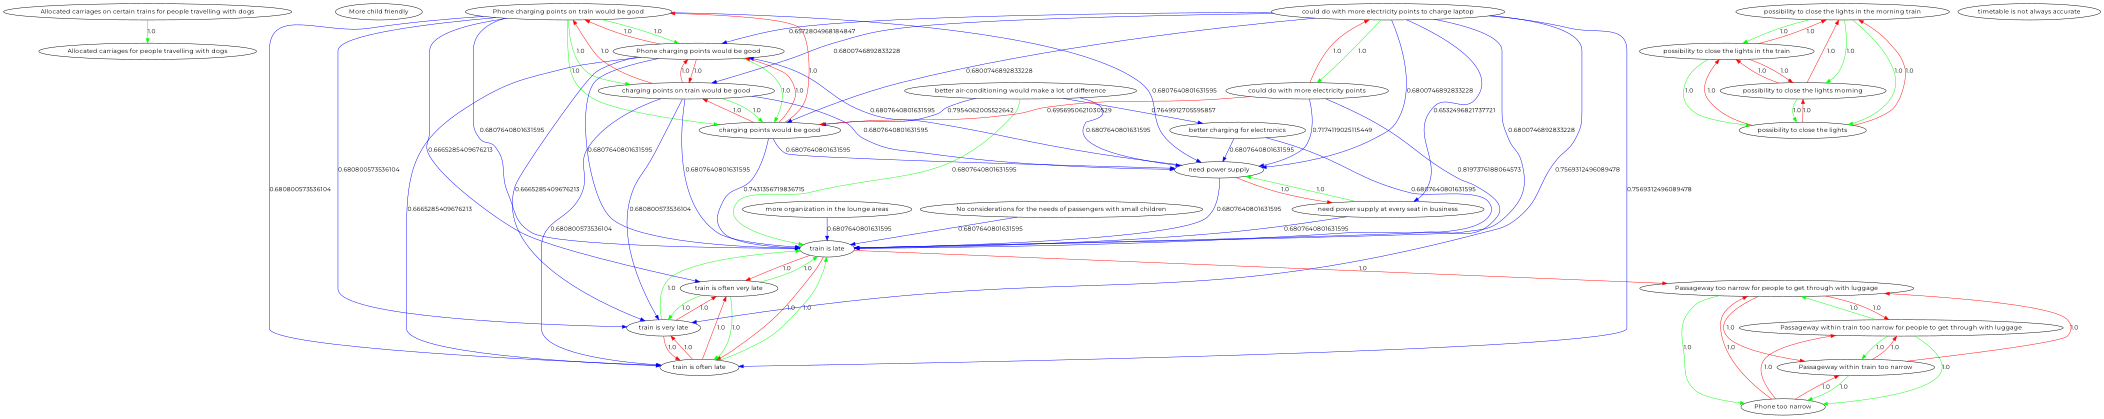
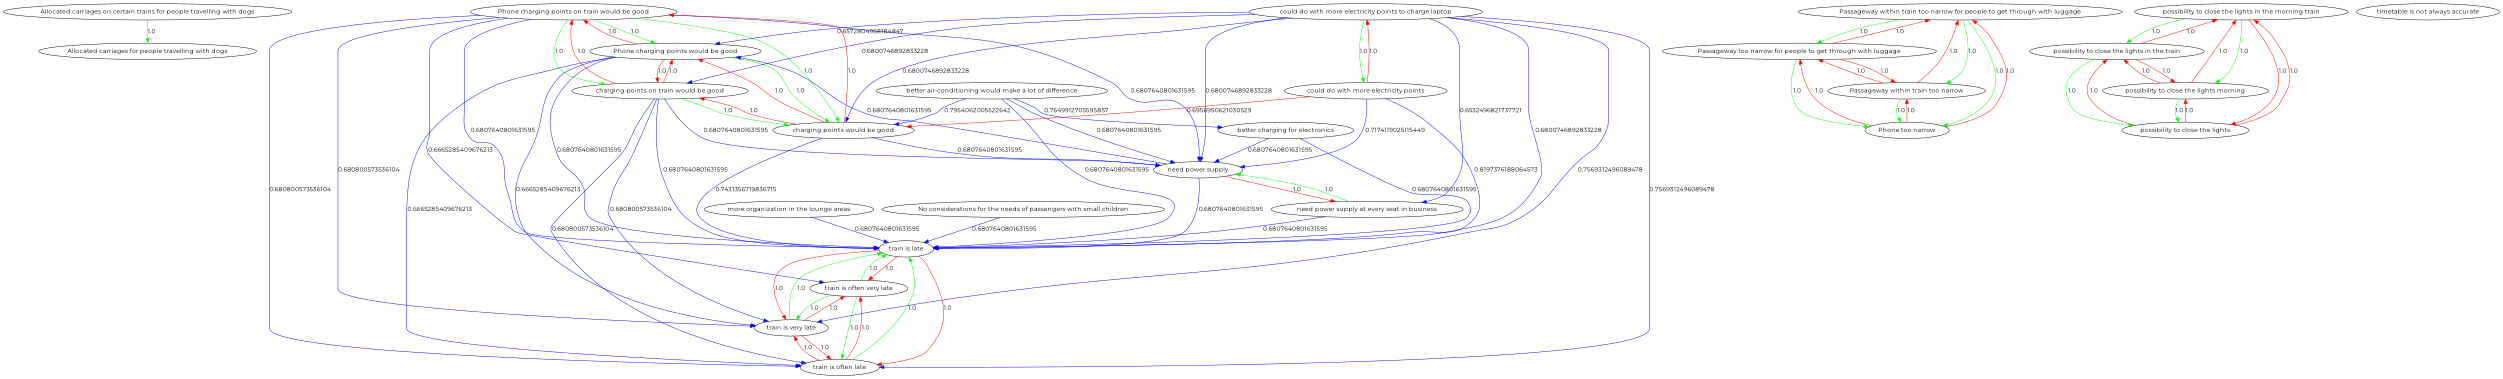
node "More child friendly": removed
edge "possibility to close the lights in the morning train" -> "possibility to close the lights": color green -> red
edge "better air-conditioning would make a lot of difference" -> "train is late": color green -> blue
edge "train is late" -> "Passageway too narrow for people to get through with luggage": now "train is late" -> "train is very late"
